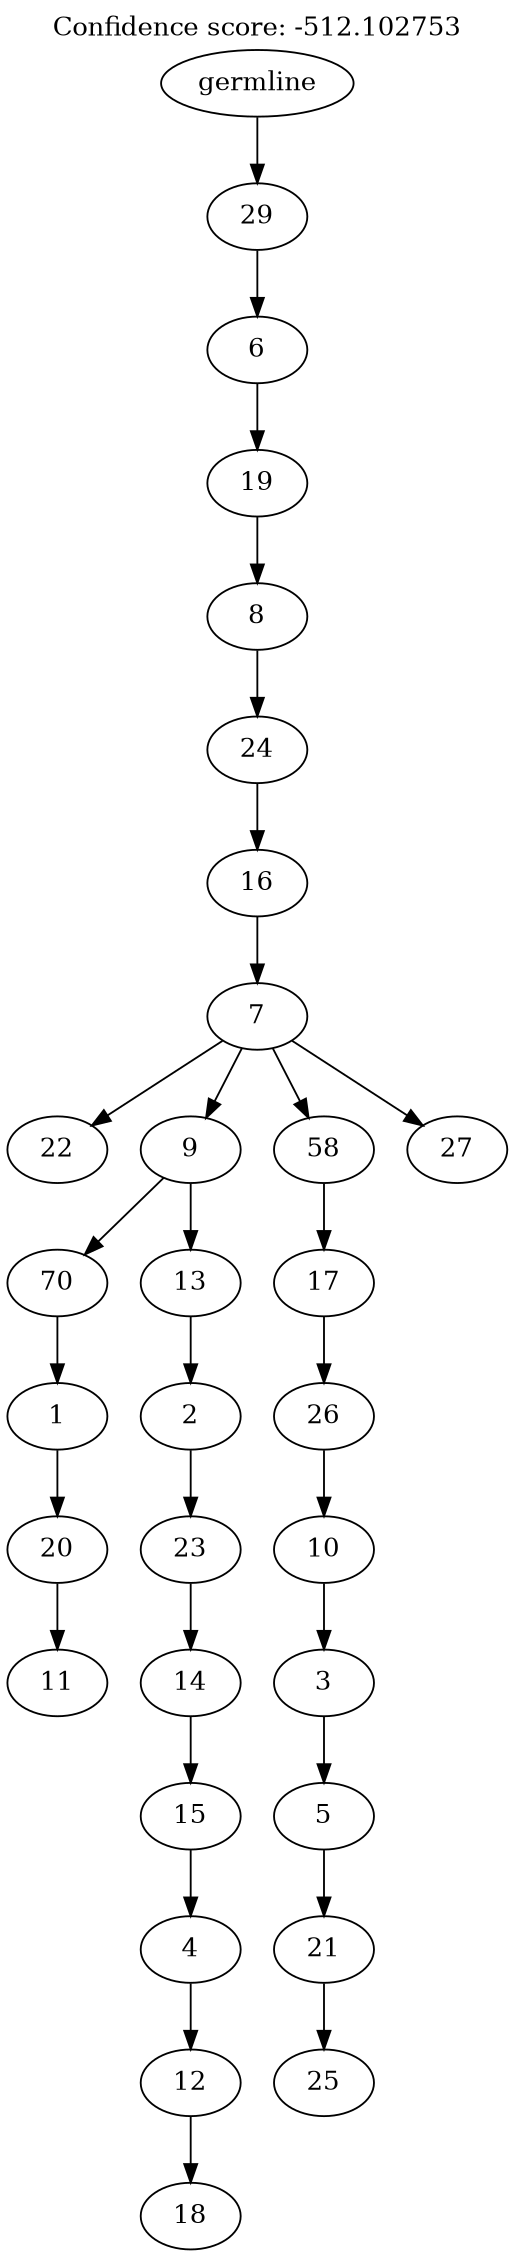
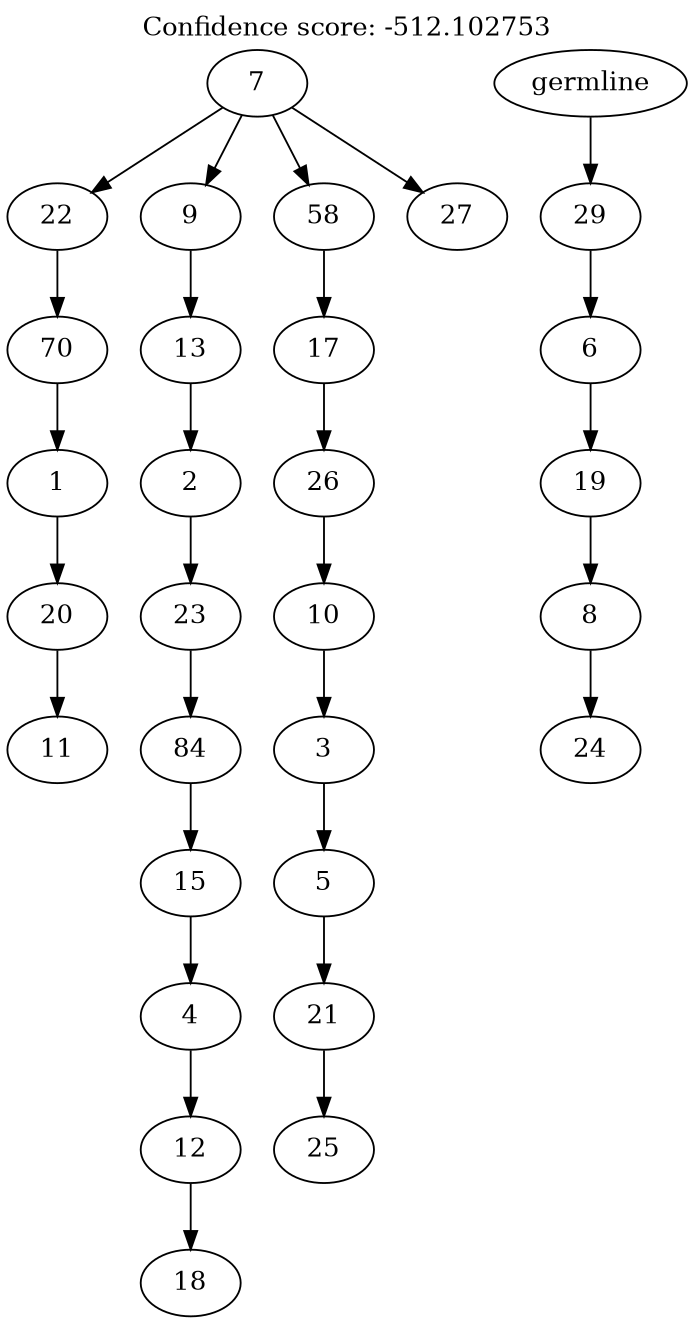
node "16": removed
edge "9" -> "70": now "22" -> "70"
node "14": label "14" -> "84"
